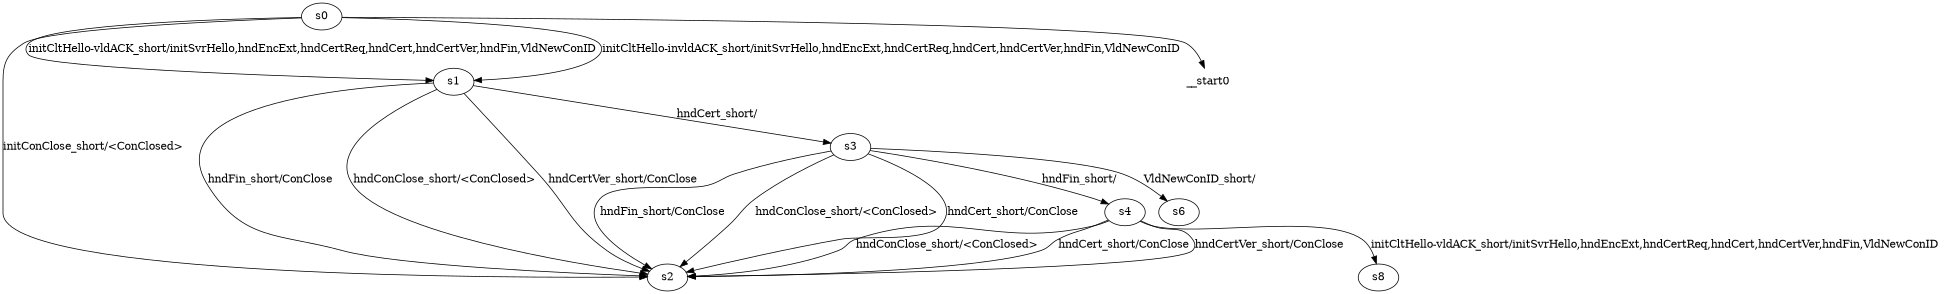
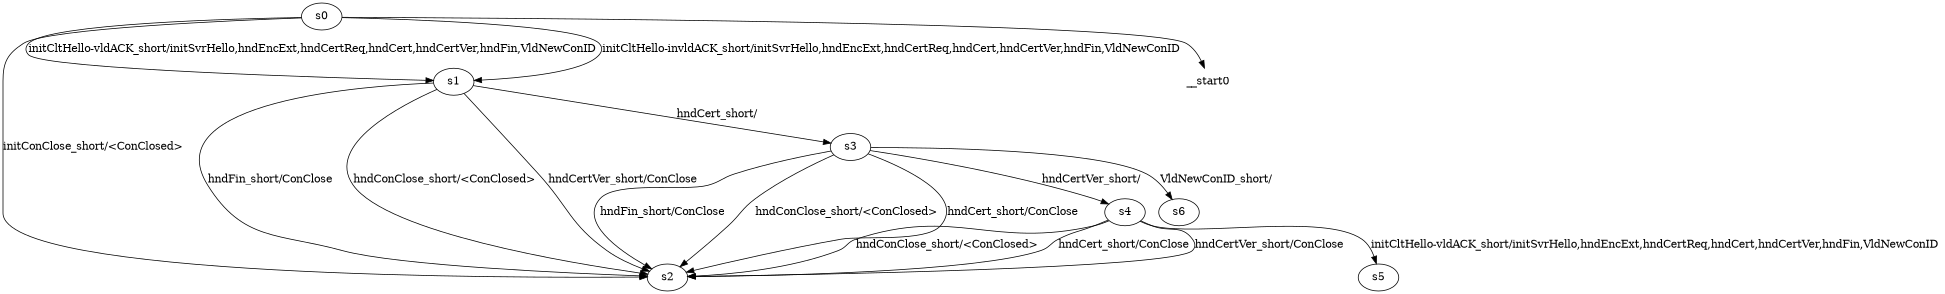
edge "s3" -> "s4": label "hndFin_short/ " -> "hndCertVer_short/ "
node "s8": label "s8" -> "s5"
